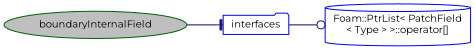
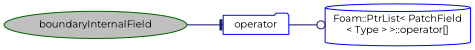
node "interfaces": label "interfaces" -> "operator"
